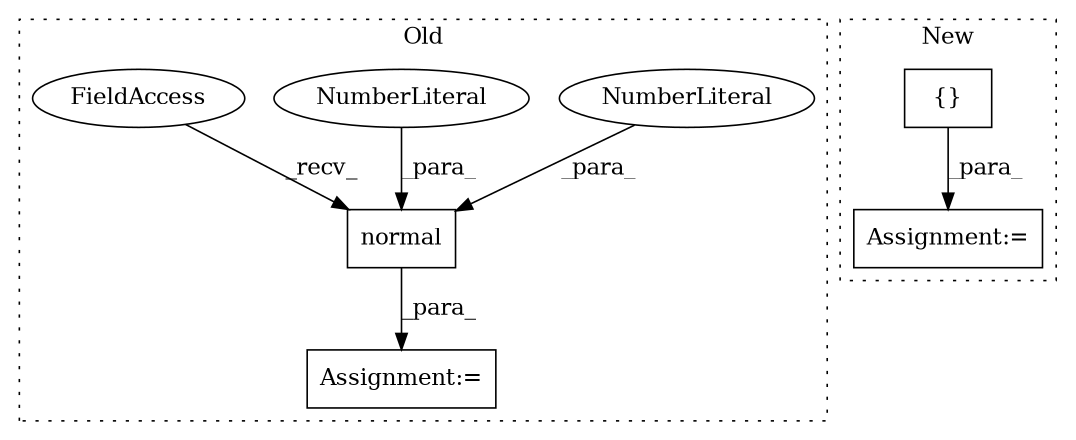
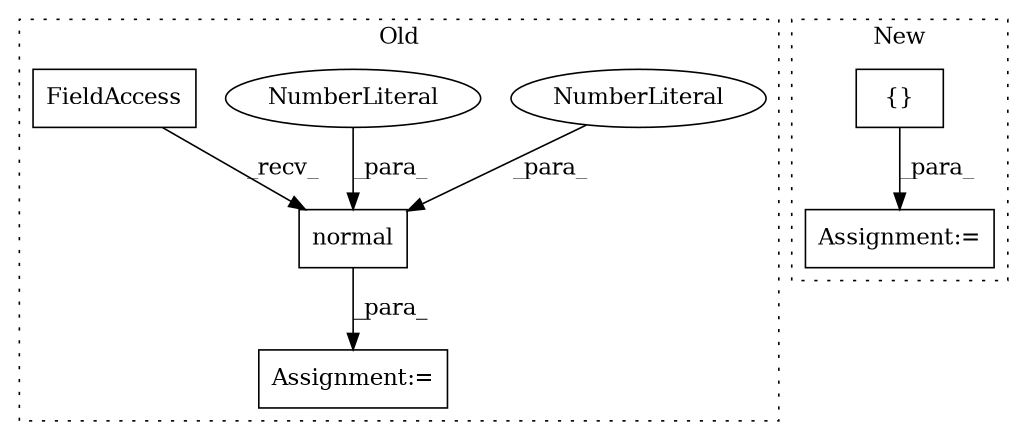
node "FieldAccess": shape ellipse -> box
